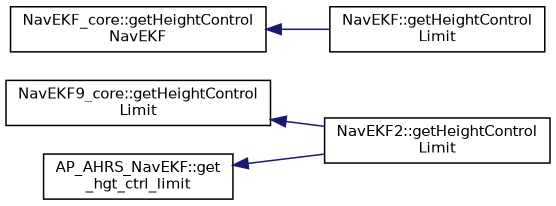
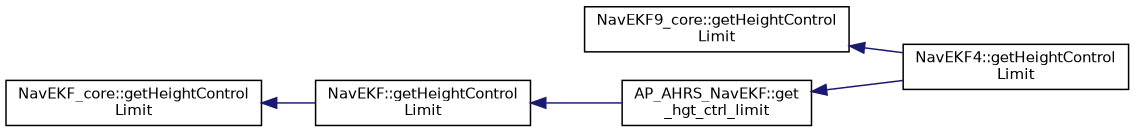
node "NavEKF_core::getHeightControl NavEKF": label "NavEKF_core::getHeightControl NavEKF" -> "NavEKF_core::getHeightControl Limit"
edge "AP_AHRS_NavEKF::get _hgt_ctrl_limit" -> "NavEKF::getHeightControl Limit": added
node "NavEKF2::getHeightControl Limit": label "NavEKF2::getHeightControl Limit" -> "NavEKF4::getHeightControl Limit"
